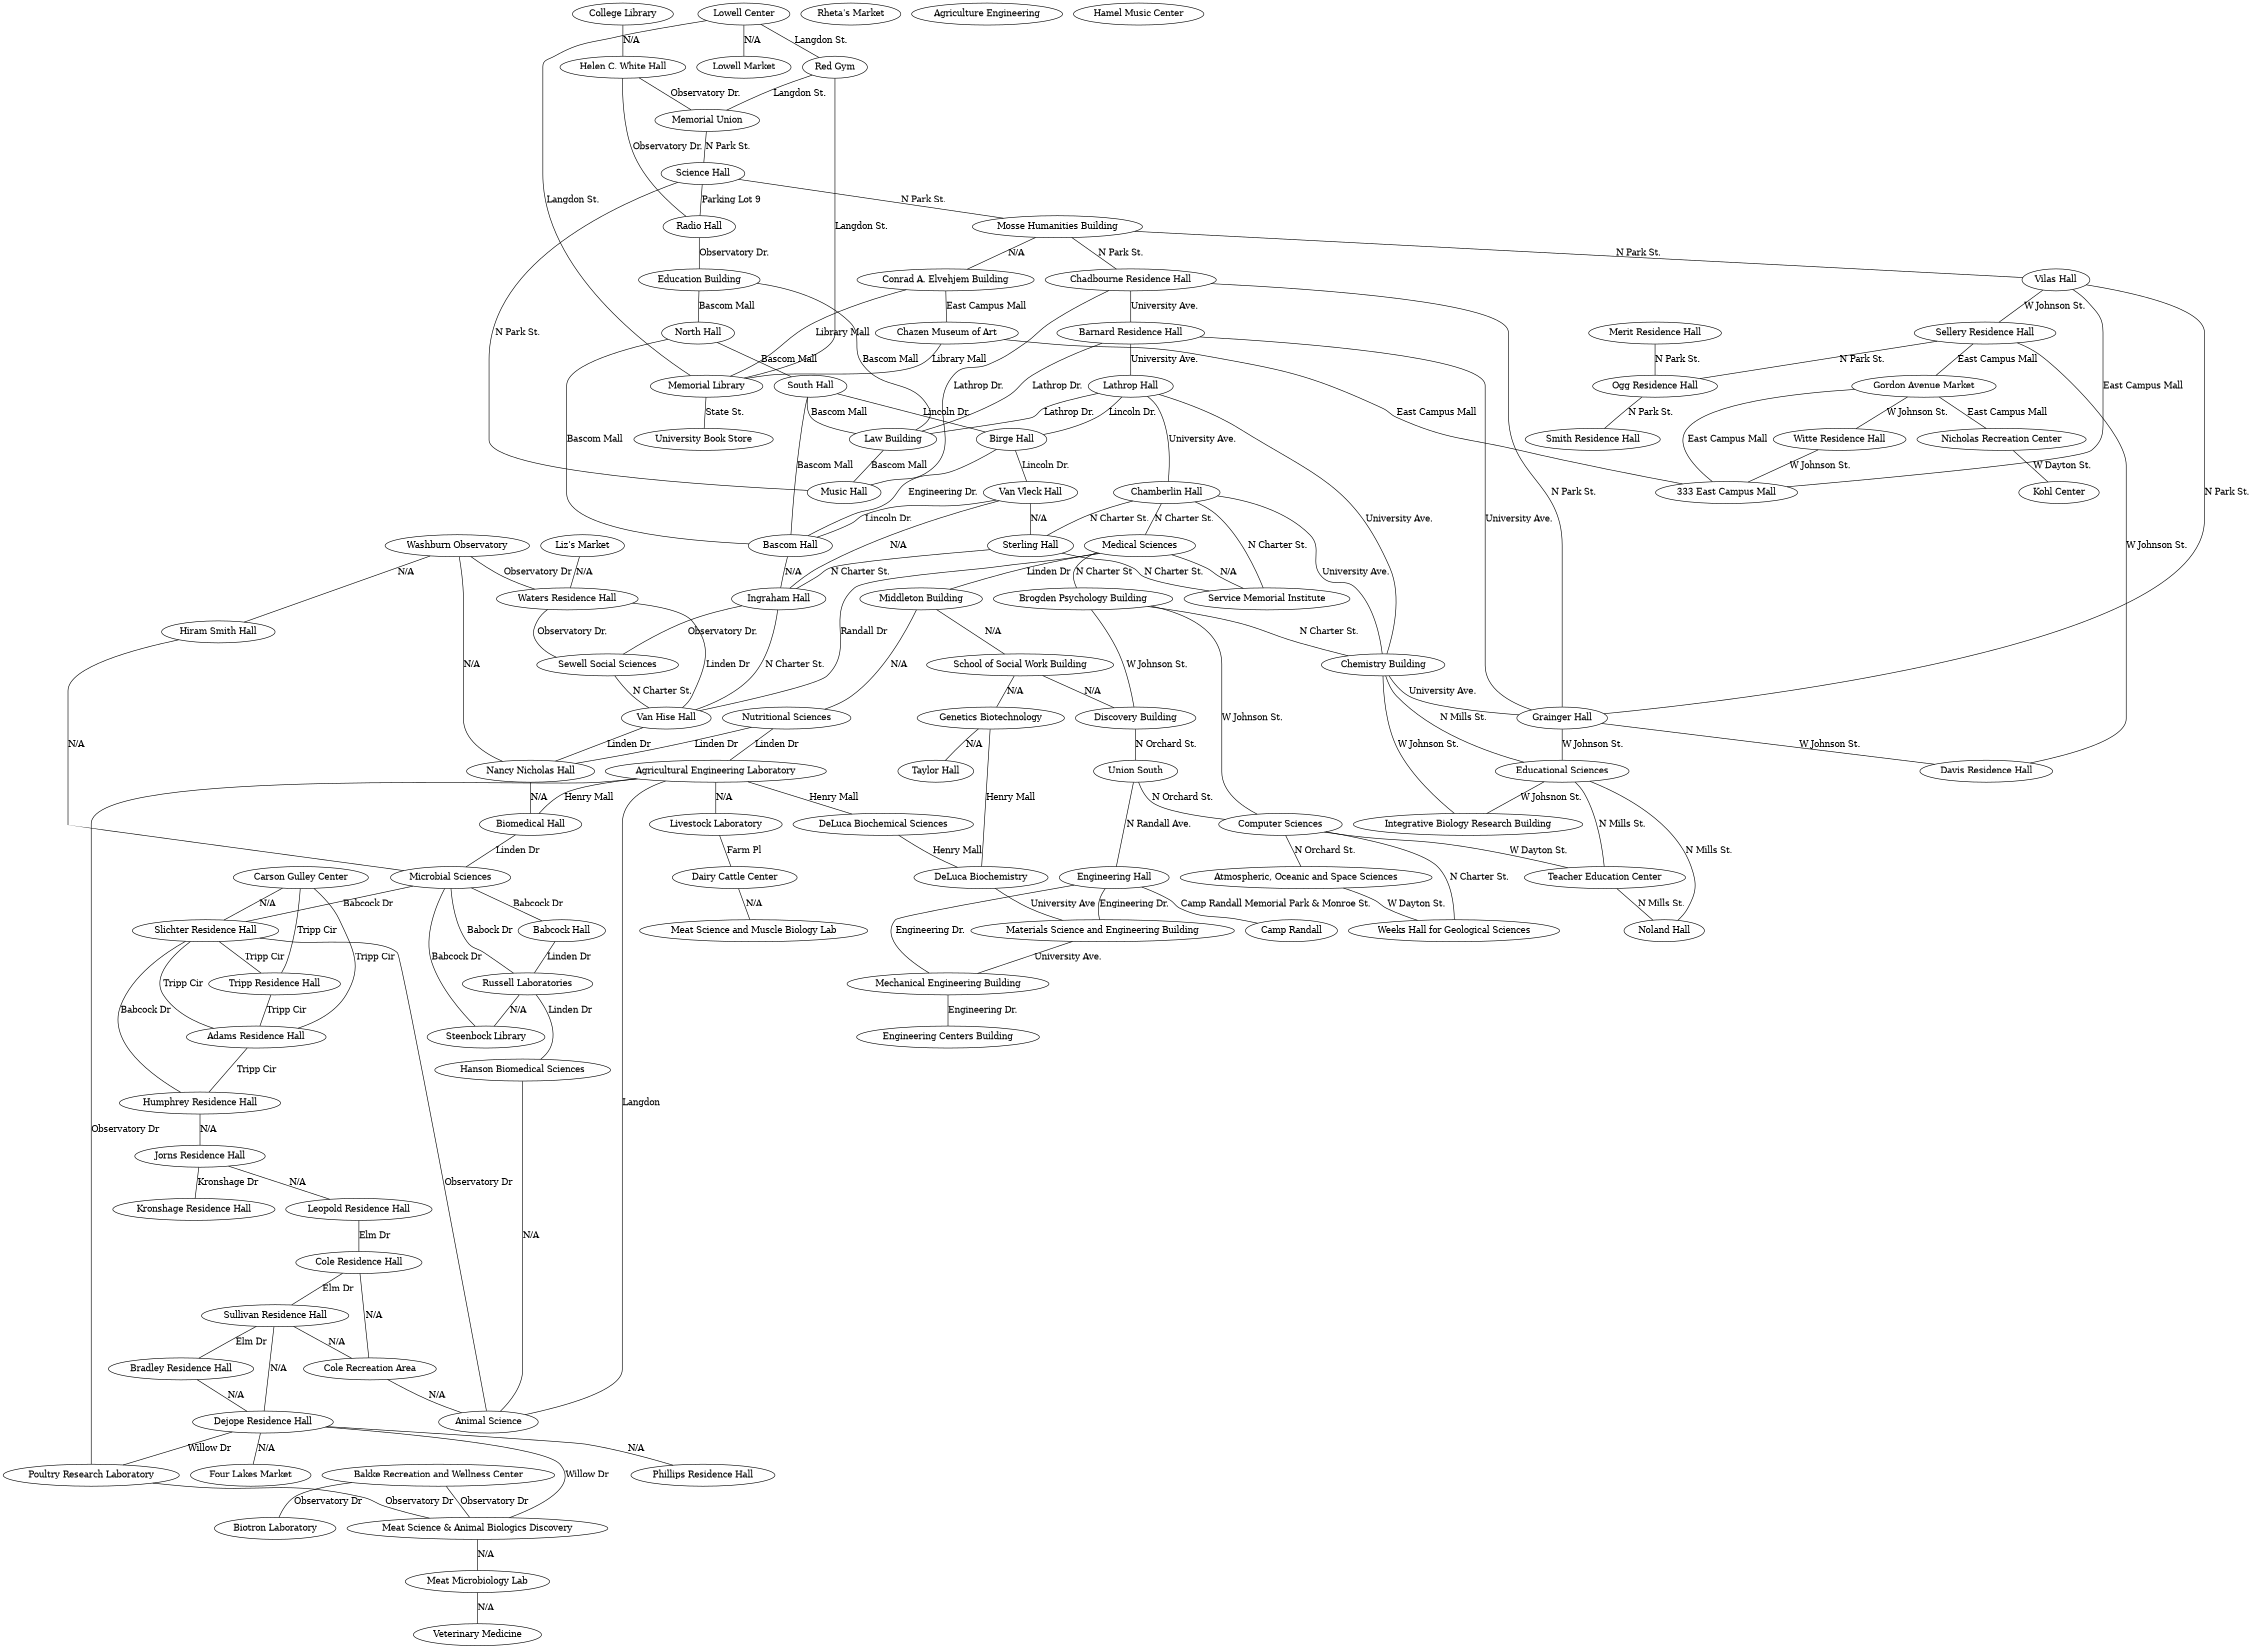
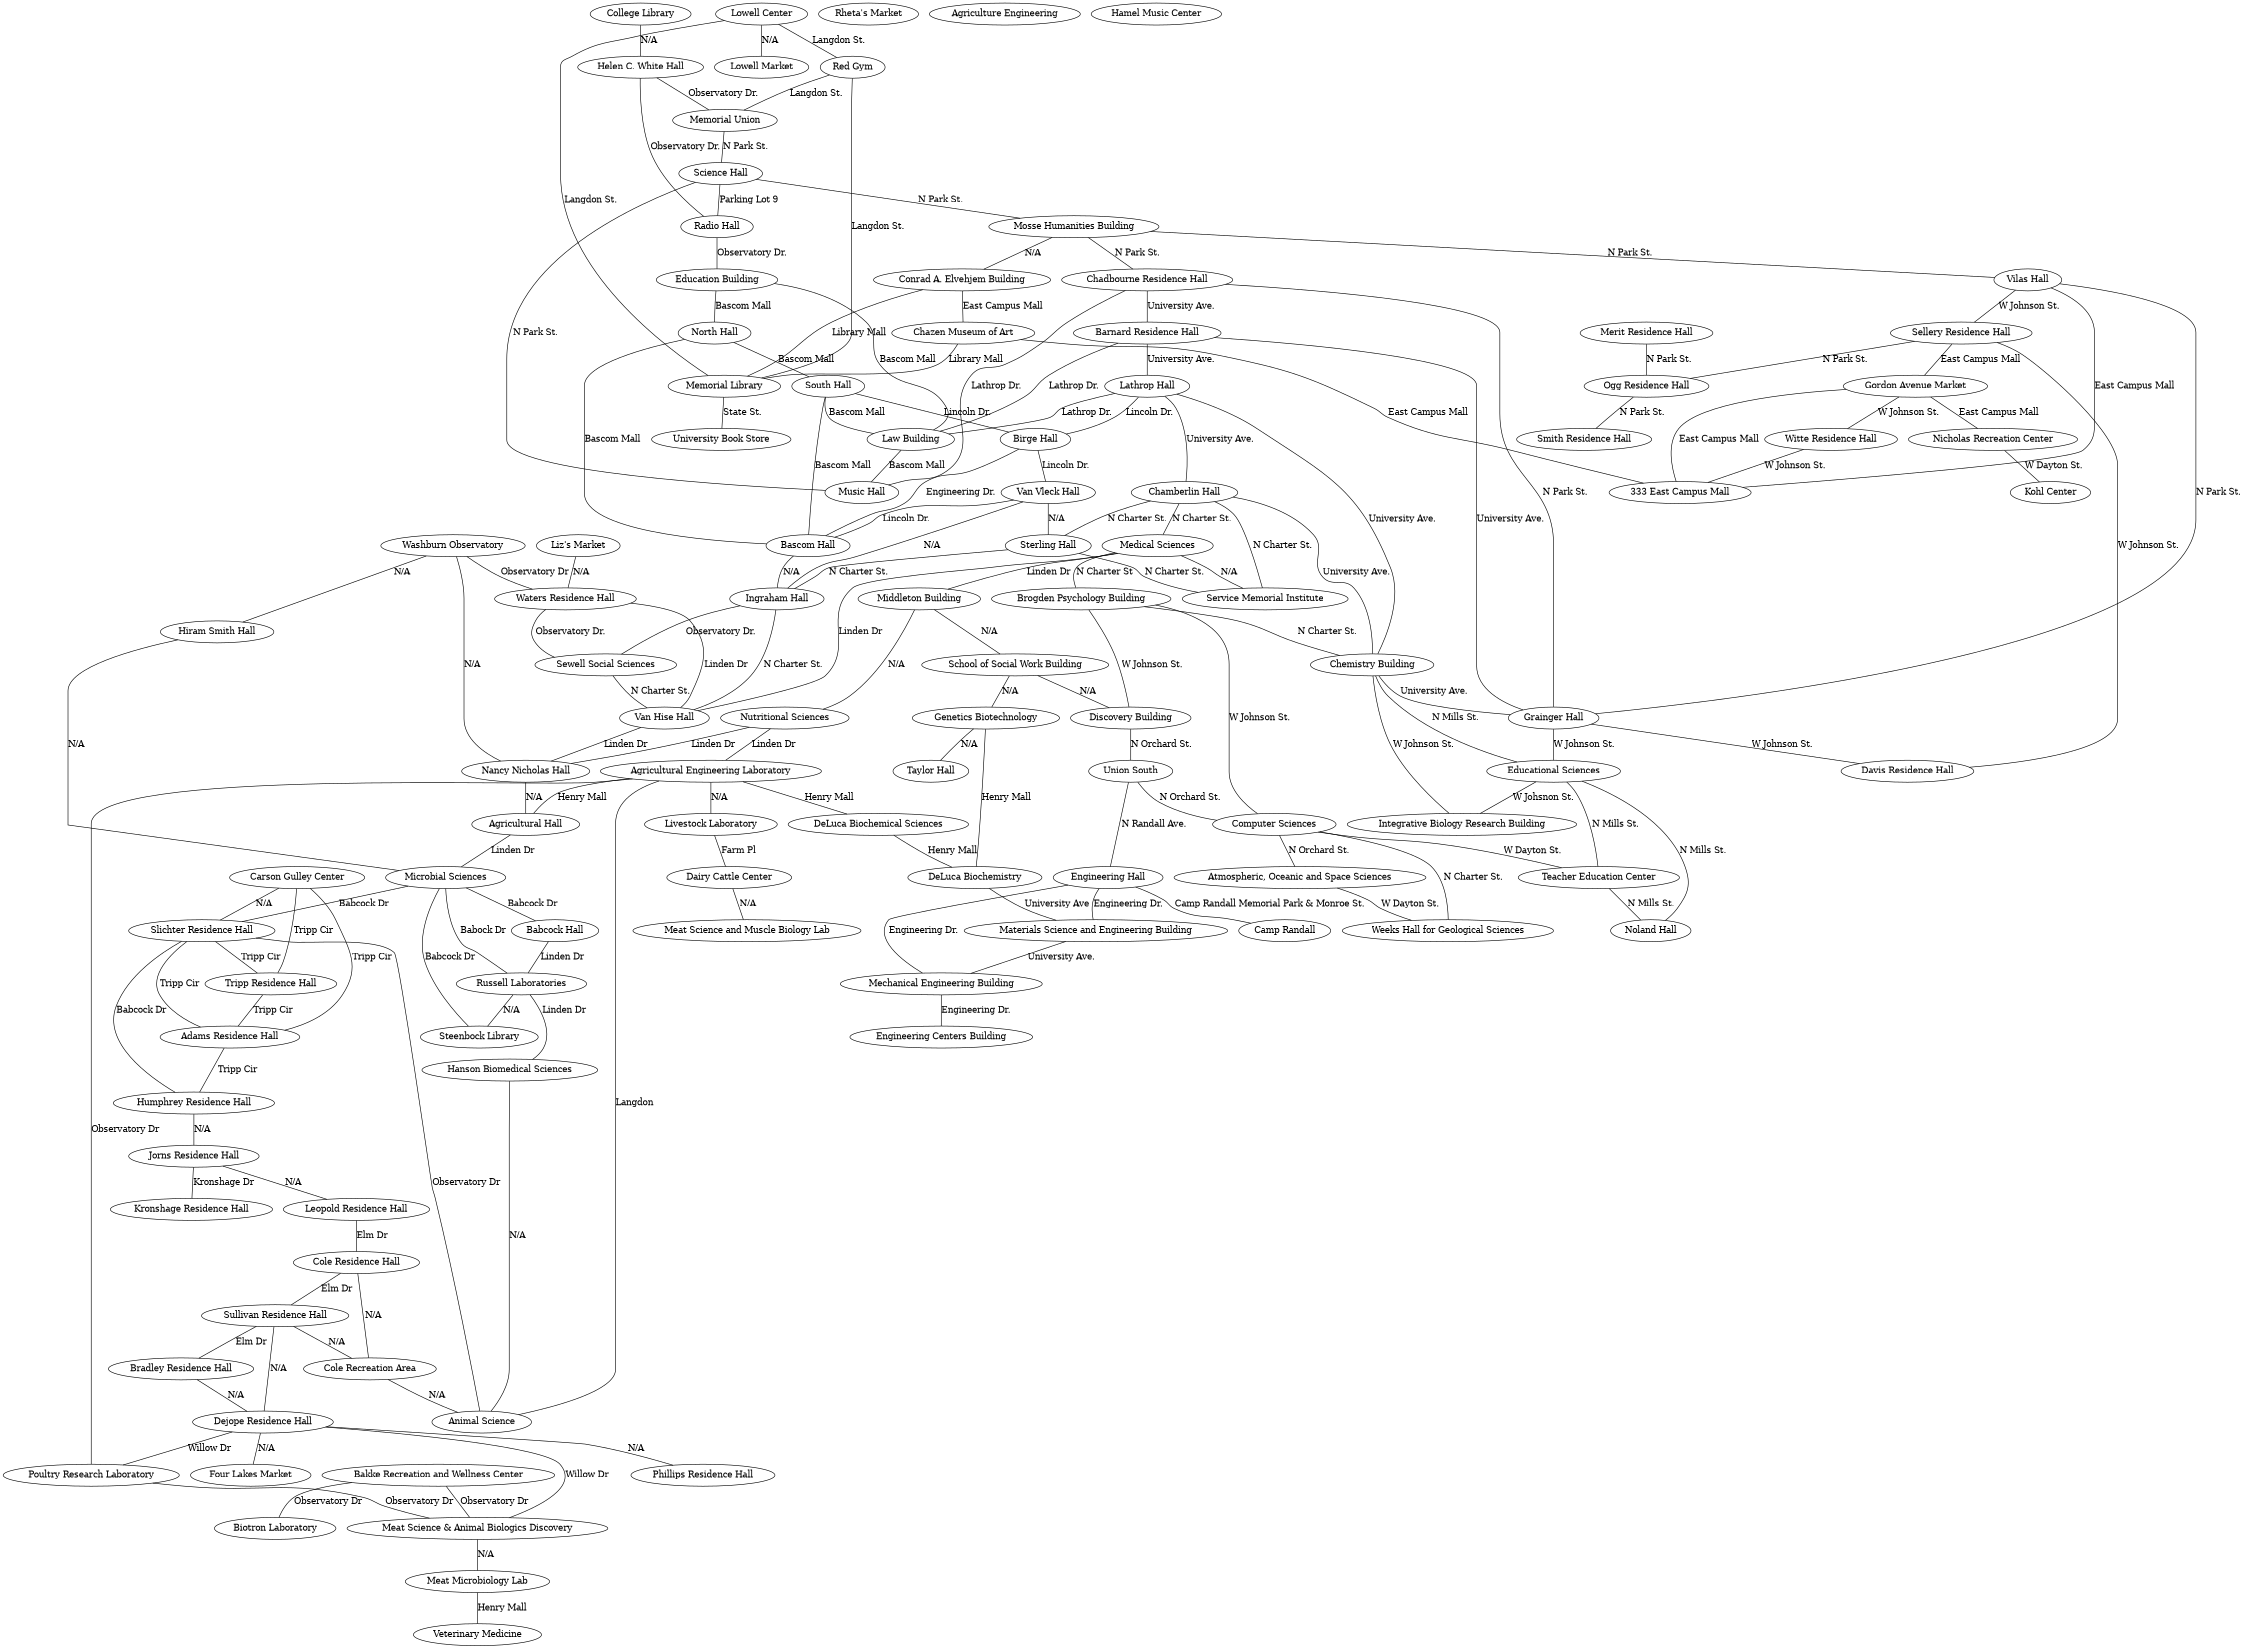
edge "Medical Sciences" -- "Van Hise Hall": label "Randall Dr" -> "Linden Dr"
node "Biomedical Hall": label "Biomedical Hall" -> "Agricultural Hall"
edge "Meat Microbiology Lab" -- "Veterinary Medicine": label "N/A" -> "Henry Mall"
